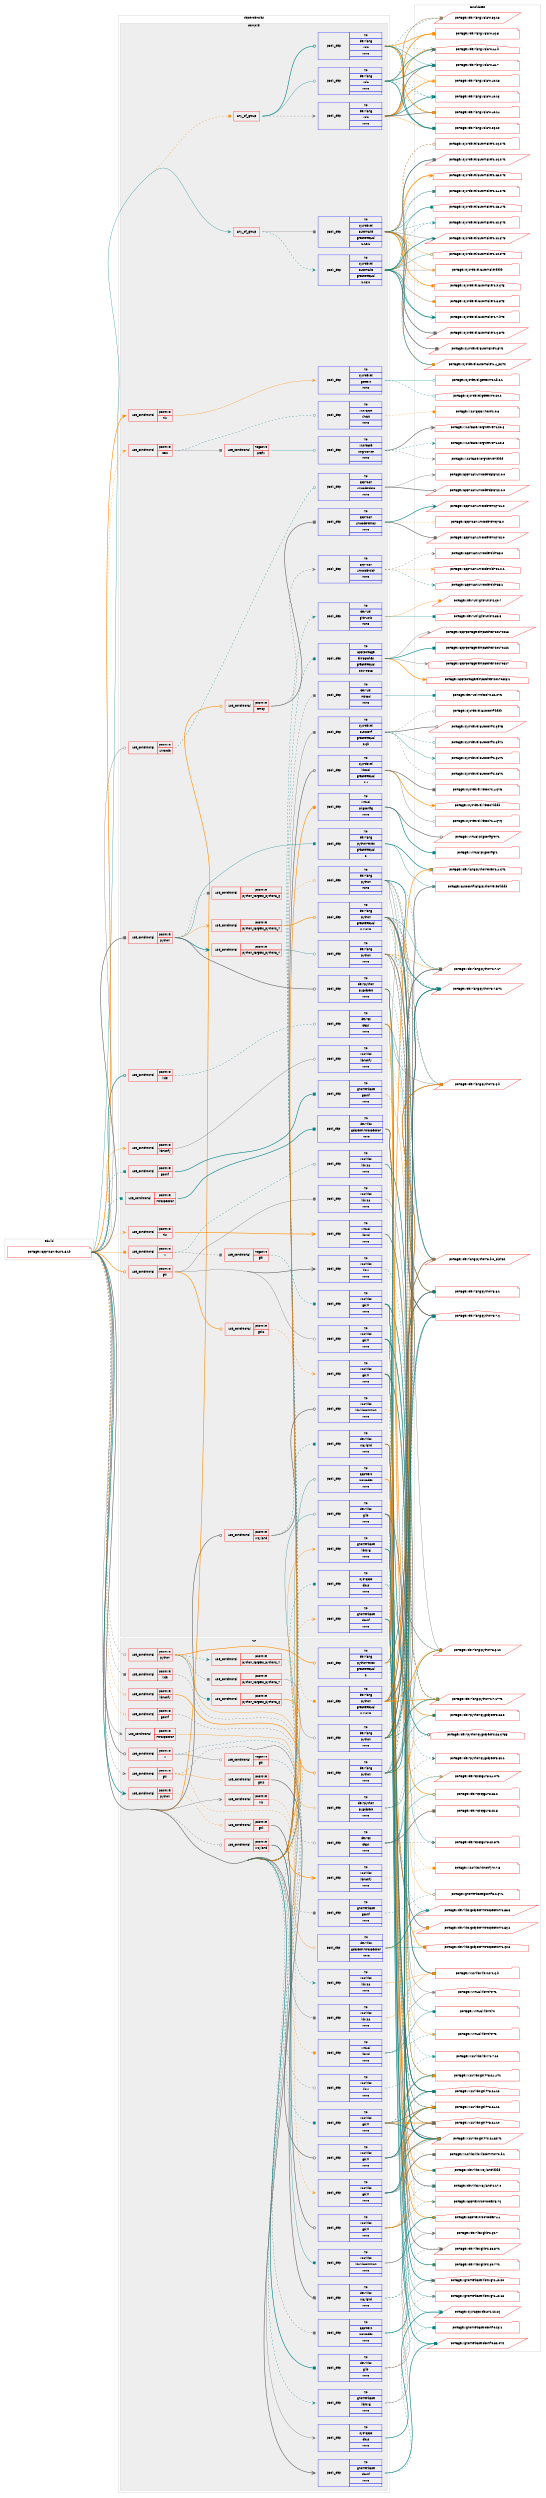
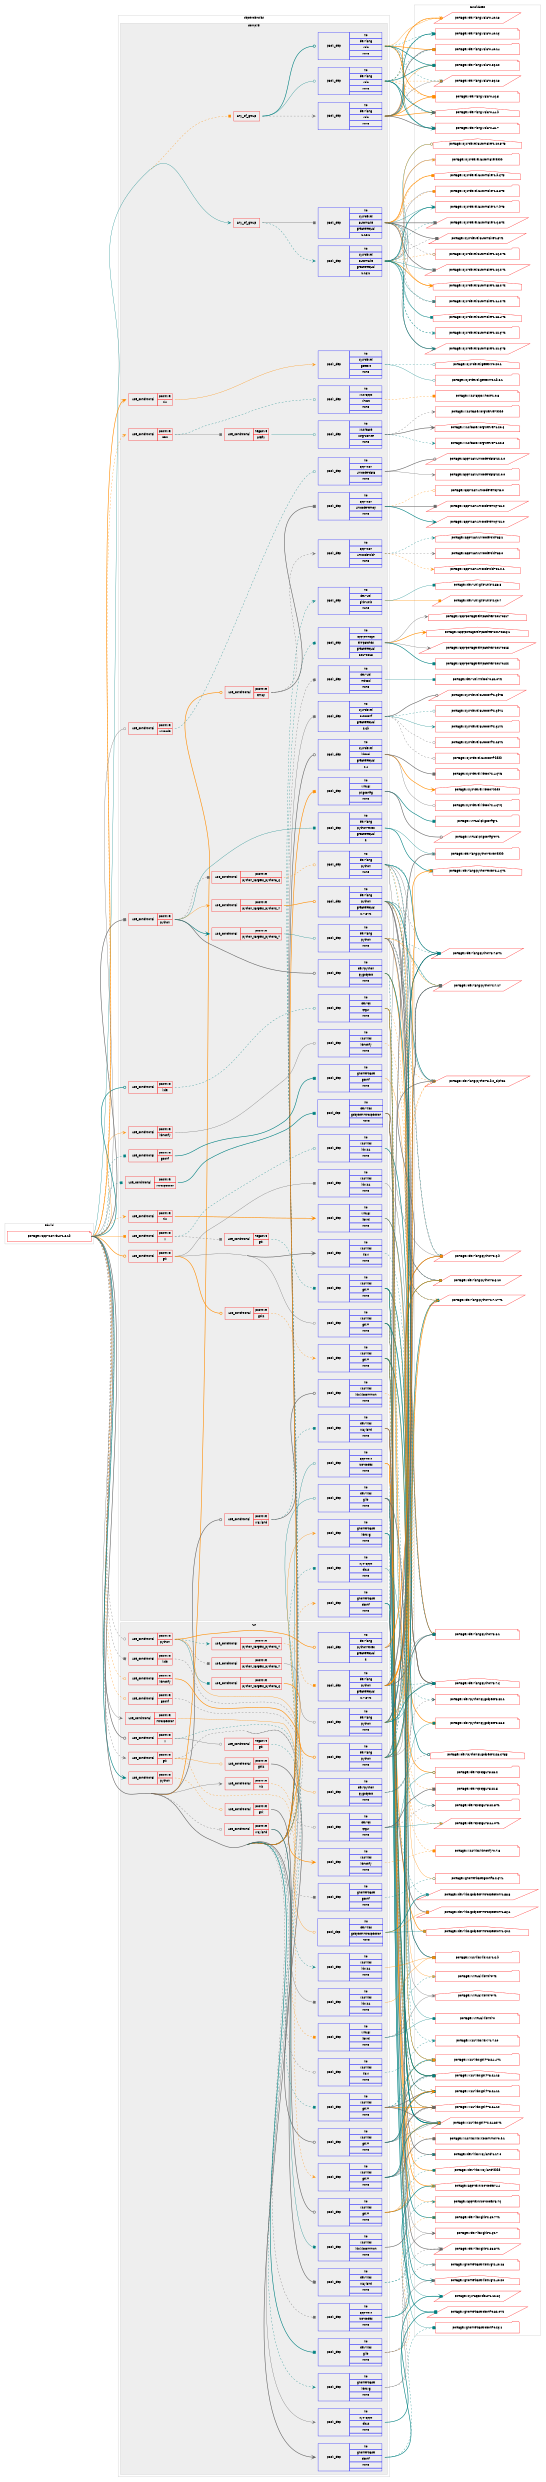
node "portage://dev-lang/vala-0.40.18": shape folder -> parallelogram
node "portage://sys-devel/automake-1.4_p6-r2": removed
node "portage://autoconf-lang/python-exec-9999": label "portage://autoconf-lang/python-exec-9999" -> "portage://dev-lang/python-exec-9999"
